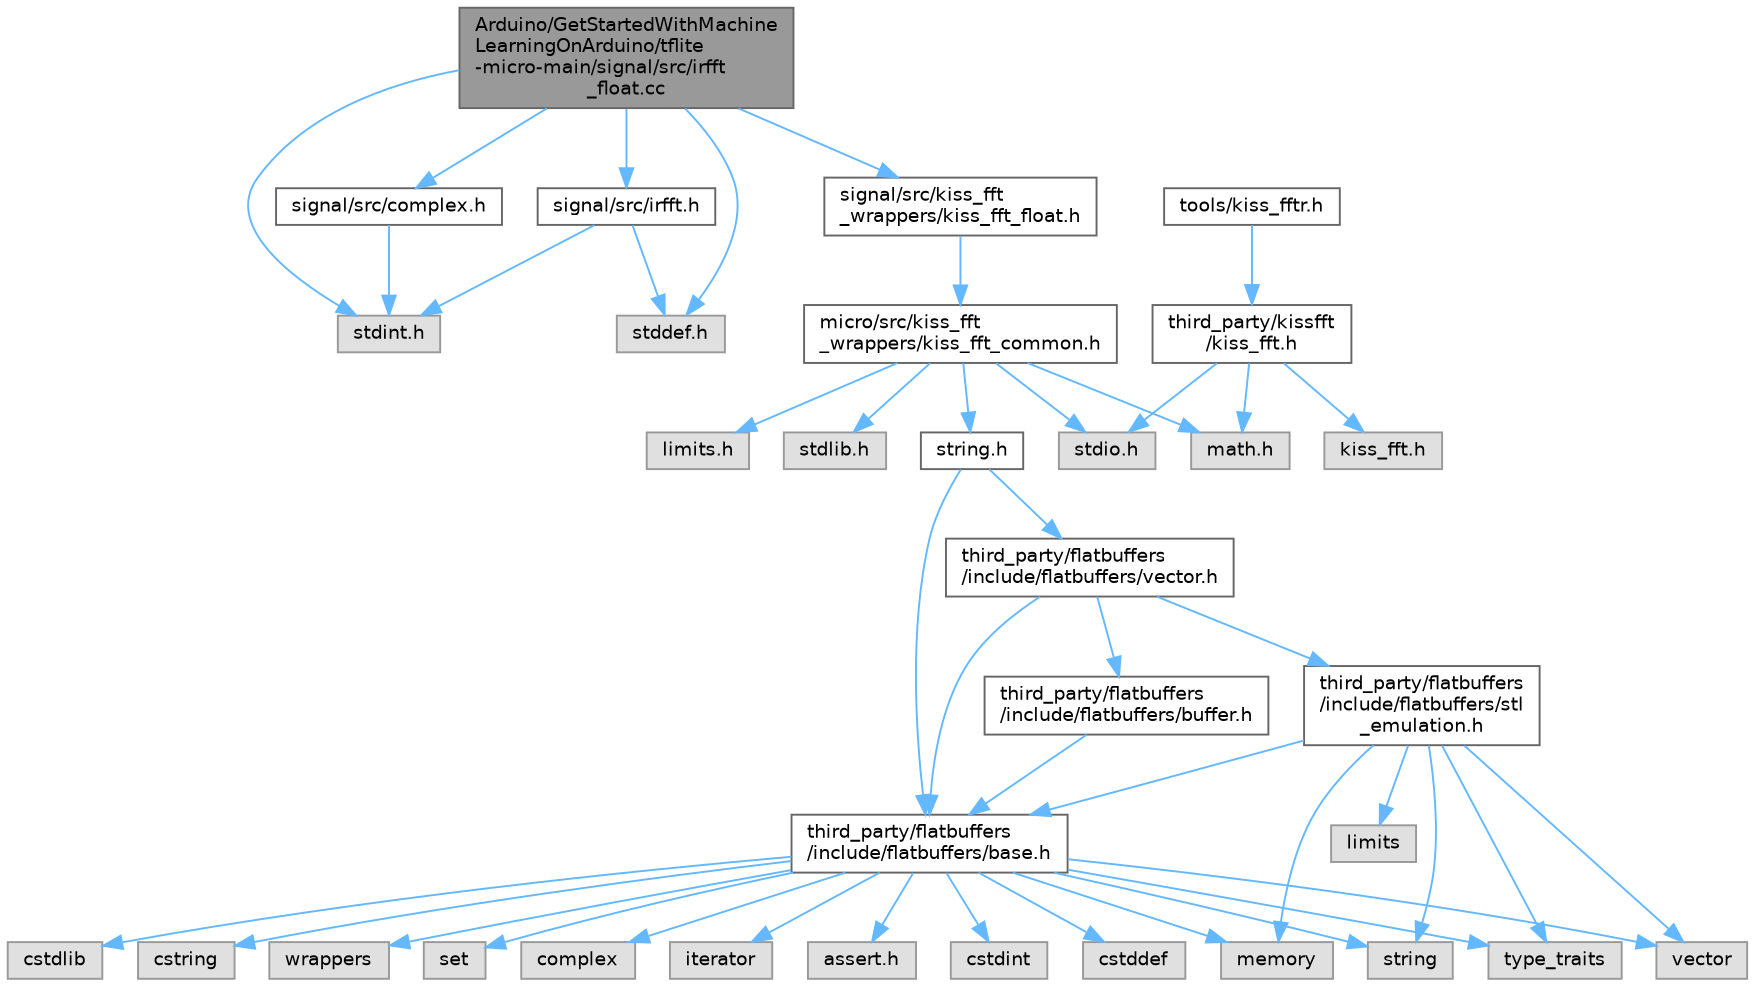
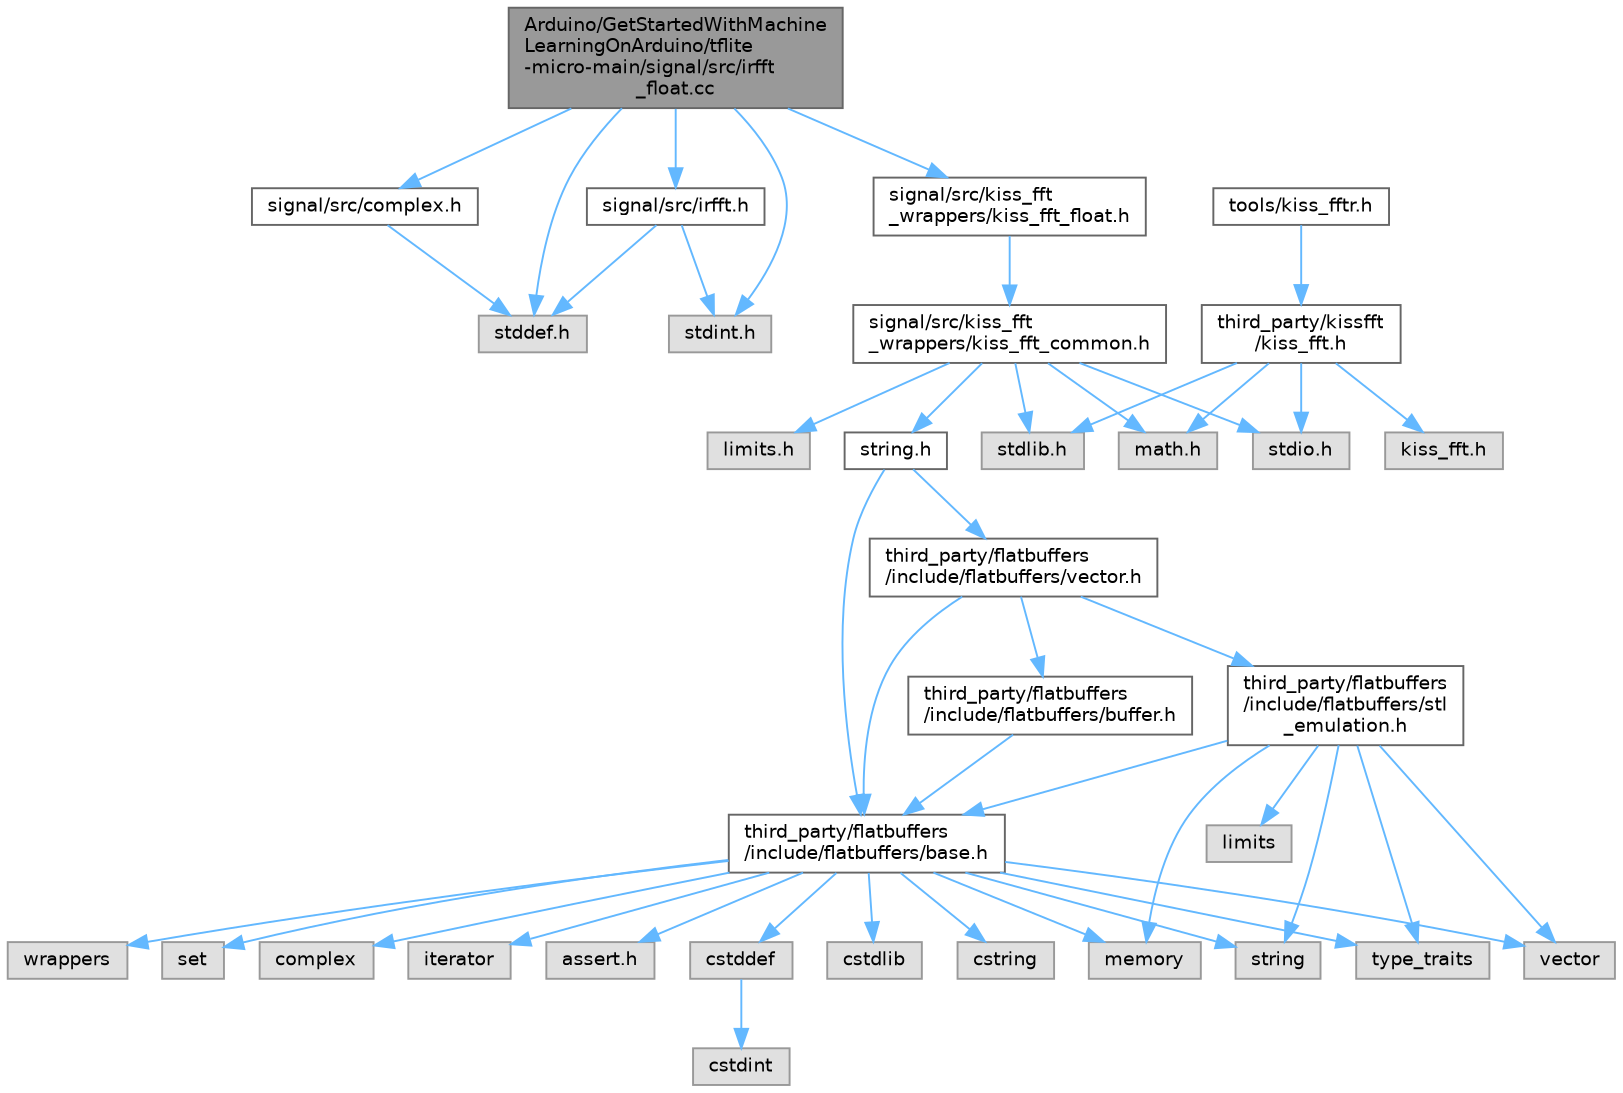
edge "signal/src/complex.h" -> "stdint.h": now "signal/src/complex.h" -> "stddef.h"
node "micro/src/kiss_fft _wrappers/kiss_fft_common.h": label "micro/src/kiss_fft _wrappers/kiss_fft_common.h" -> "signal/src/kiss_fft _wrappers/kiss_fft_common.h"
edge "third_party/kissfft /kiss_fft.h" -> "stdlib.h": added
edge "third_party/flatbuffers /include/flatbuffers/base.h" -> "cstdint": now "cstddef" -> "cstdint"
